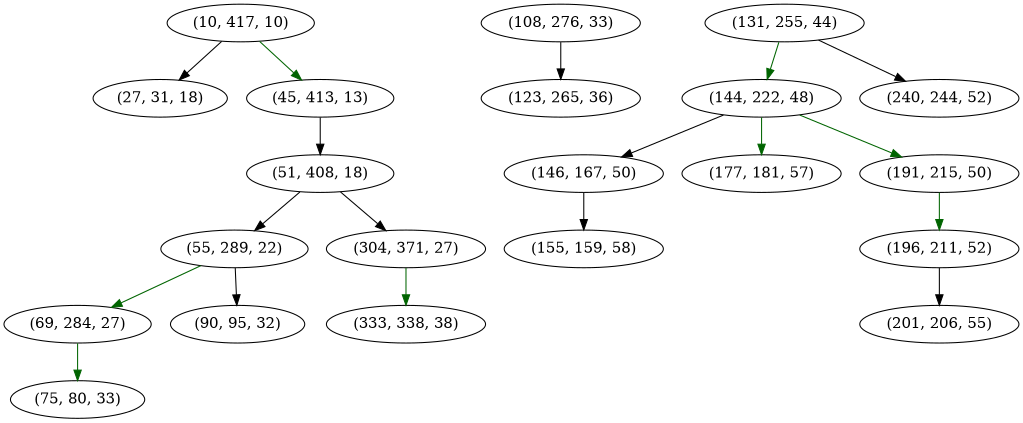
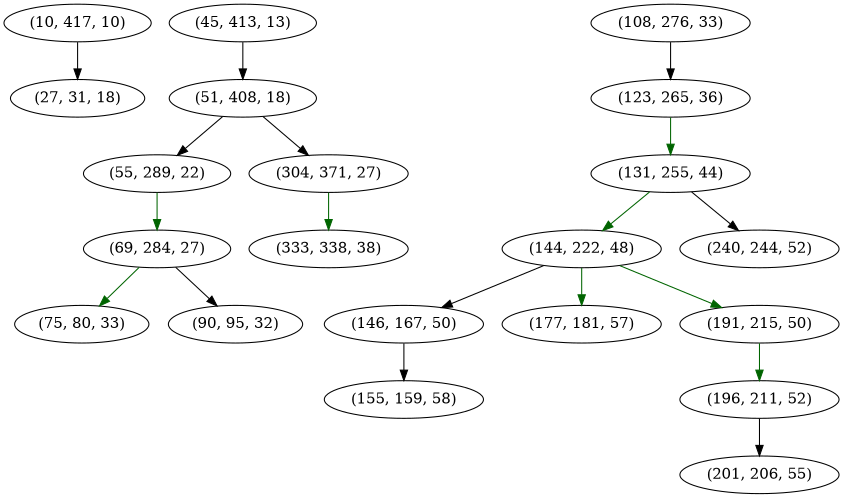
edge "(10, 417, 10)" -> "(45, 413, 13)": removed
edge "(123, 265, 36)" -> "(131, 255, 44)": added
edge "(55, 289, 22)" -> "(90, 95, 32)": now "(69, 284, 27)" -> "(90, 95, 32)"
